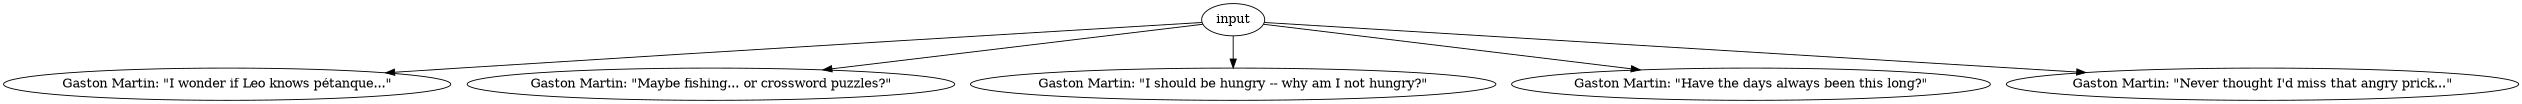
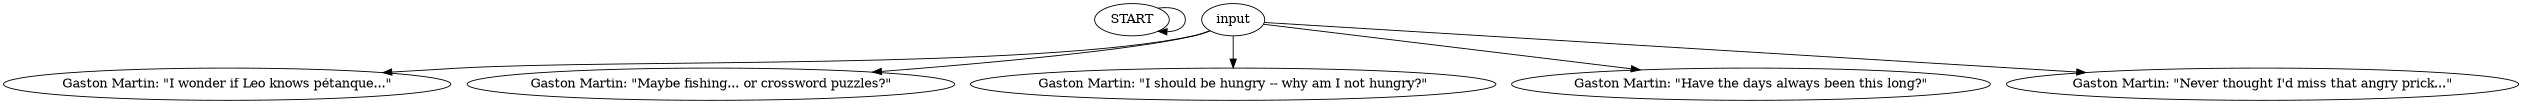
node "START": added
